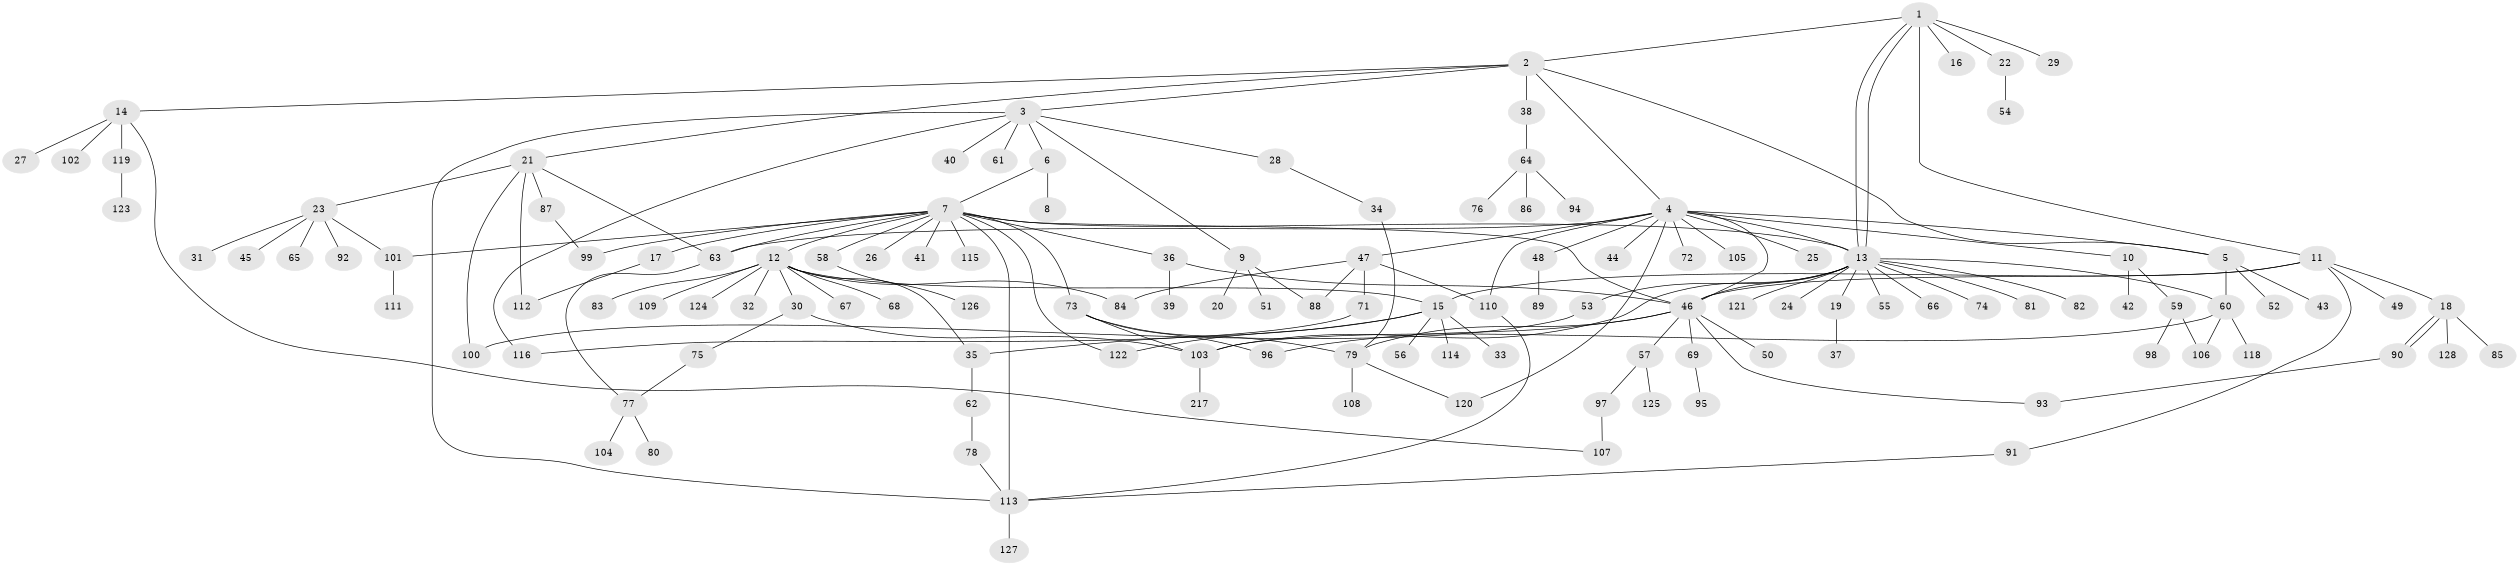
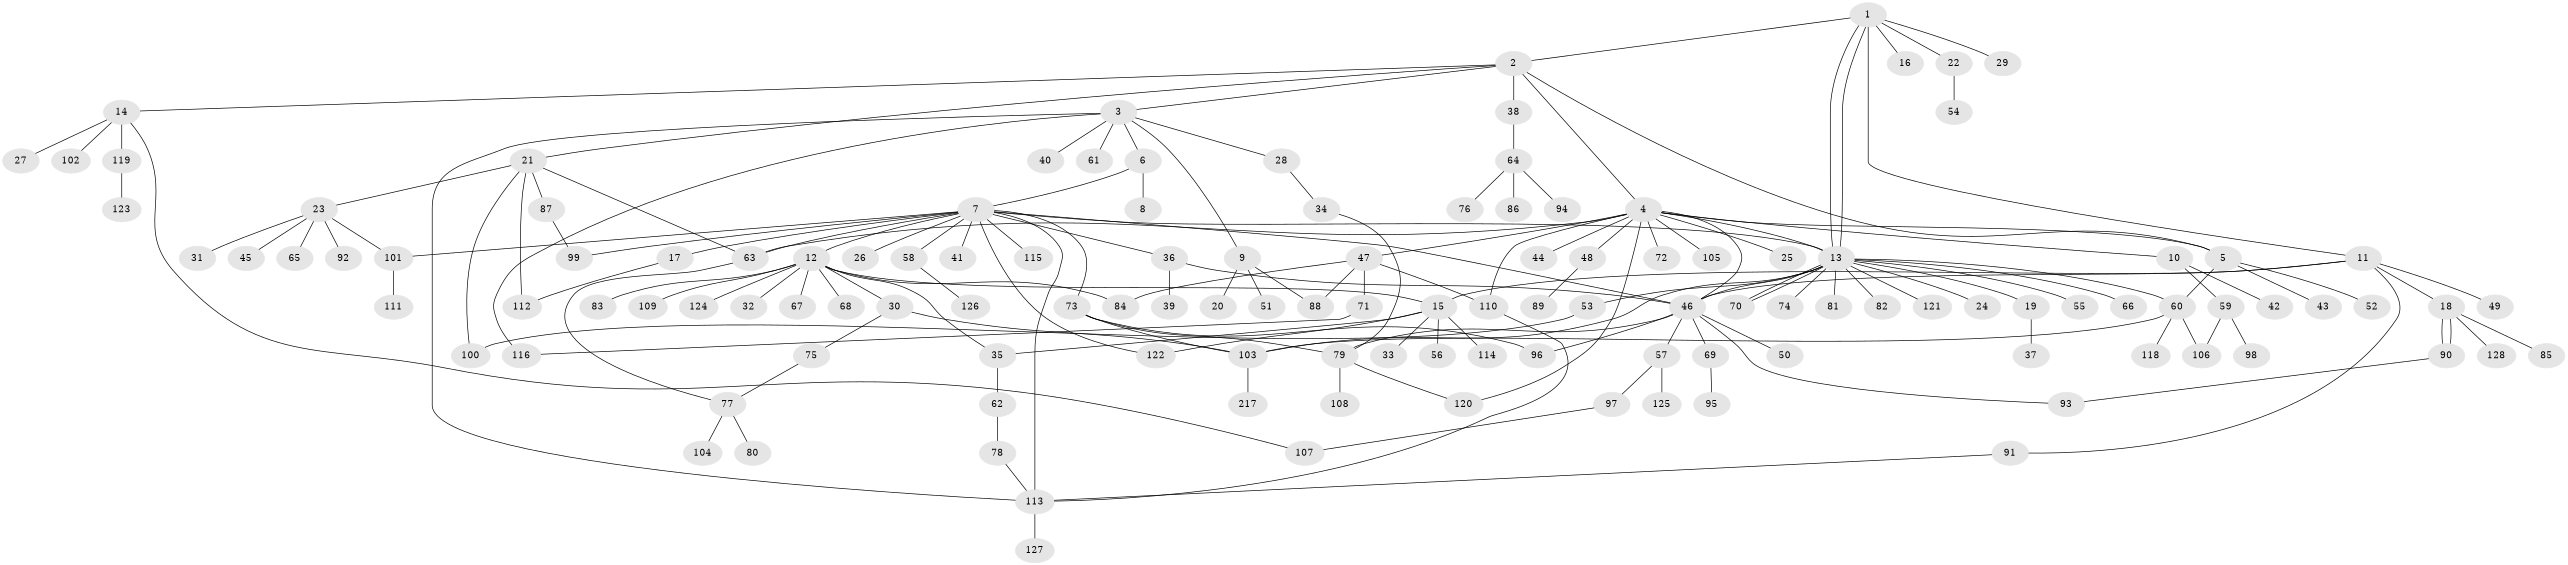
node "70": added
